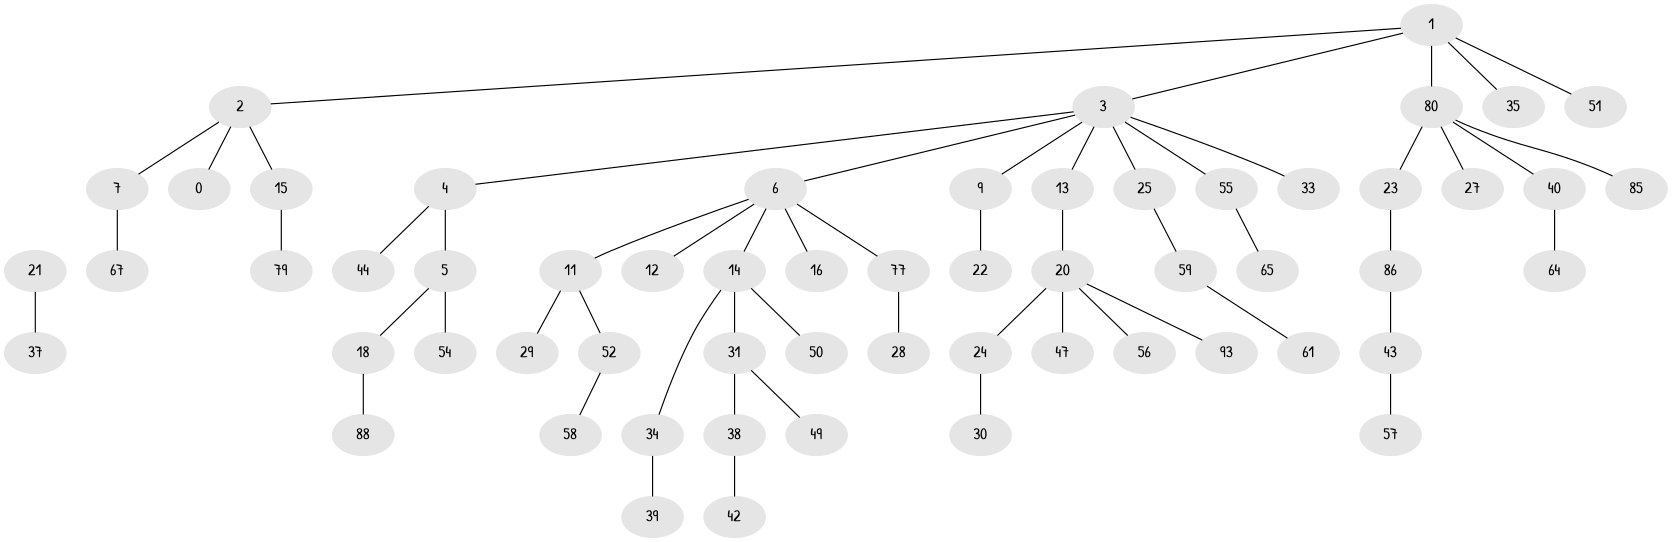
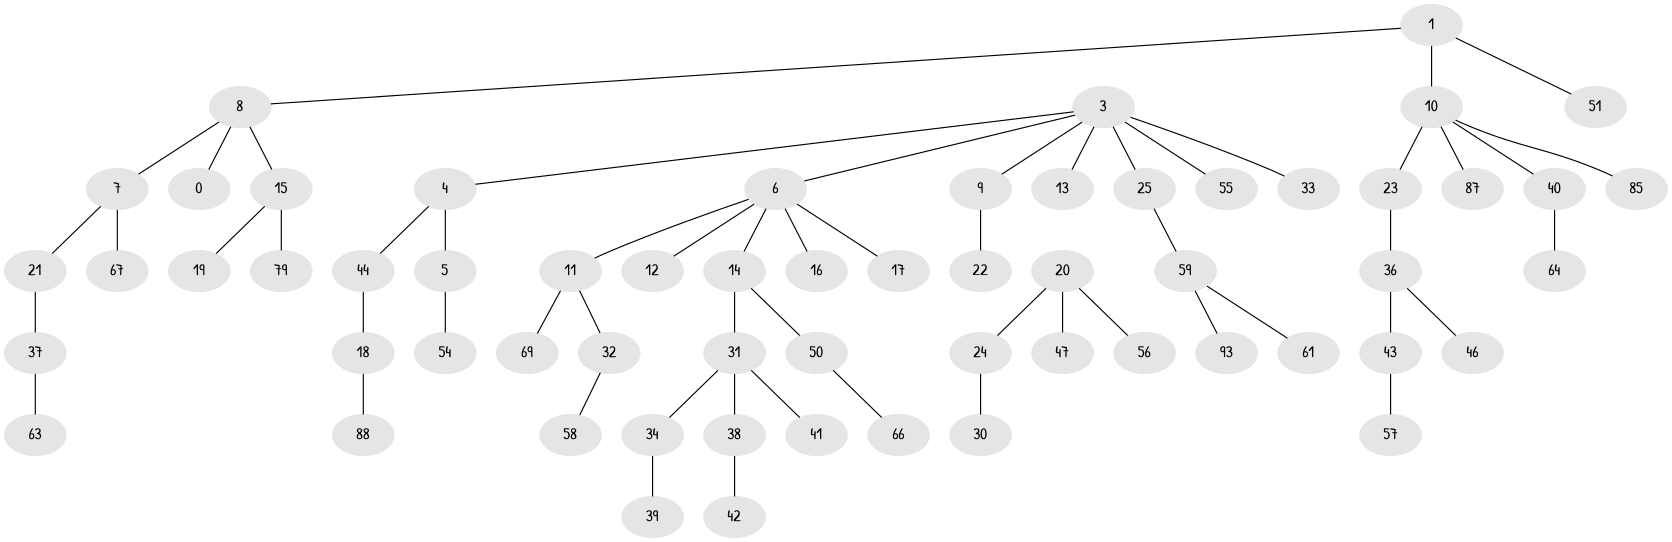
edge "1" -- "3": removed
node "2": label "2" -> "8"
node "80": label "80" -> "10"
node "35": removed
node "27": label "27" -> "87"
edge "7" -- "21": added
edge "13" -- "20": removed
node "19": added
node "77": label "77" -> "17"
node "65": removed
node "86": label "86" -> "36"
edge "5" -- "18": now "44" -- "18"
edge "20" -- "93": now "59" -- "93"
edge "14" -- "34": now "31" -- "34"
node "29": label "29" -> "69"
node "52": label "52" -> "32"
node "28": removed
node "46": added
node "63": added
node "49": label "49" -> "41"
node "66": added
